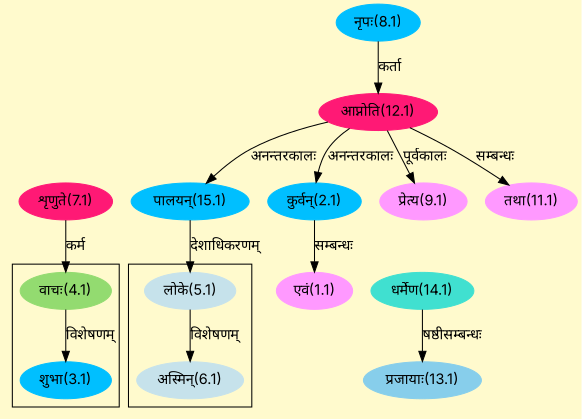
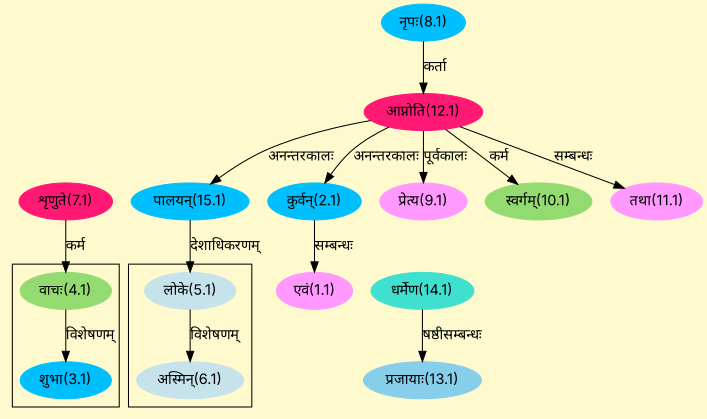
node "स्वर्गम्(10.1)": added
